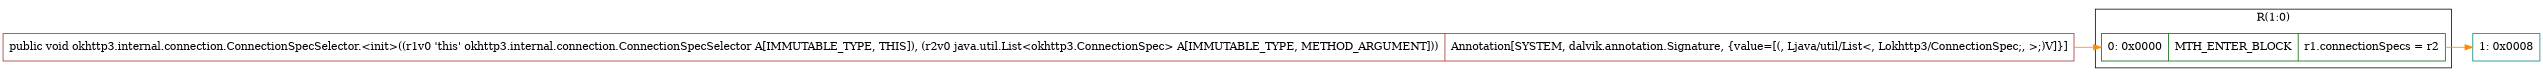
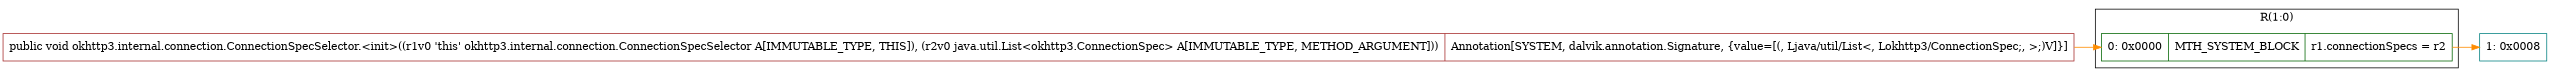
node "0: 0x0000": text "MTH_ENTER_BLOCK" -> "MTH_SYSTEM_BLOCK"
